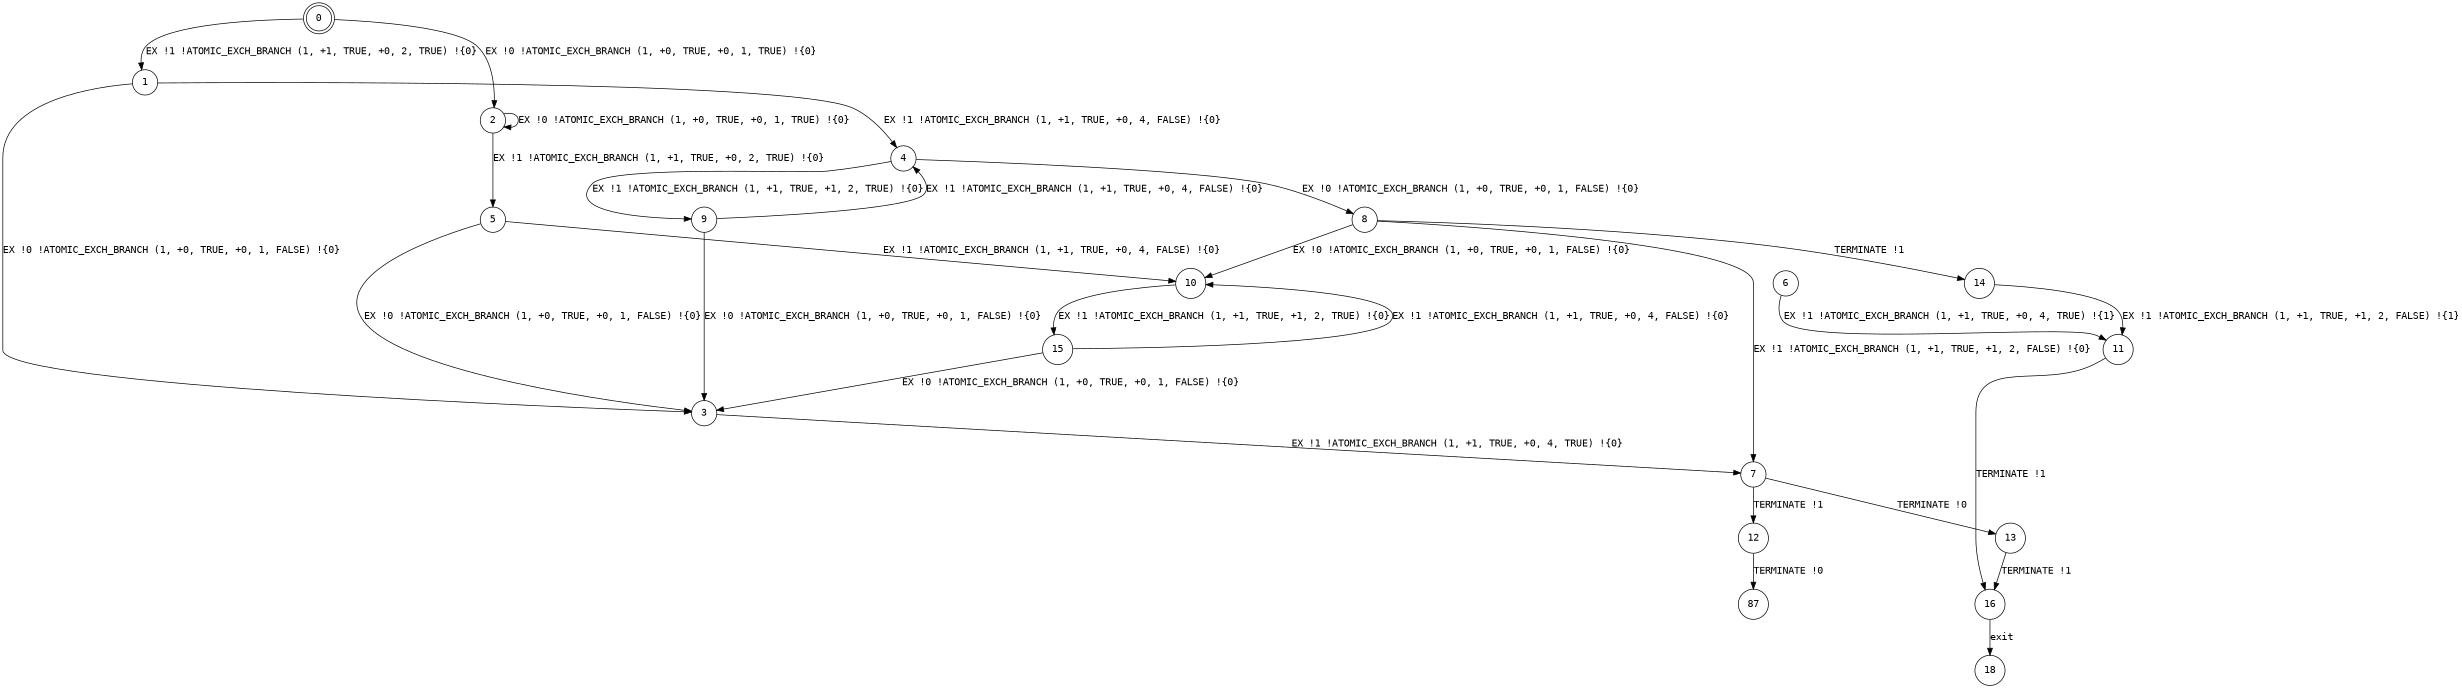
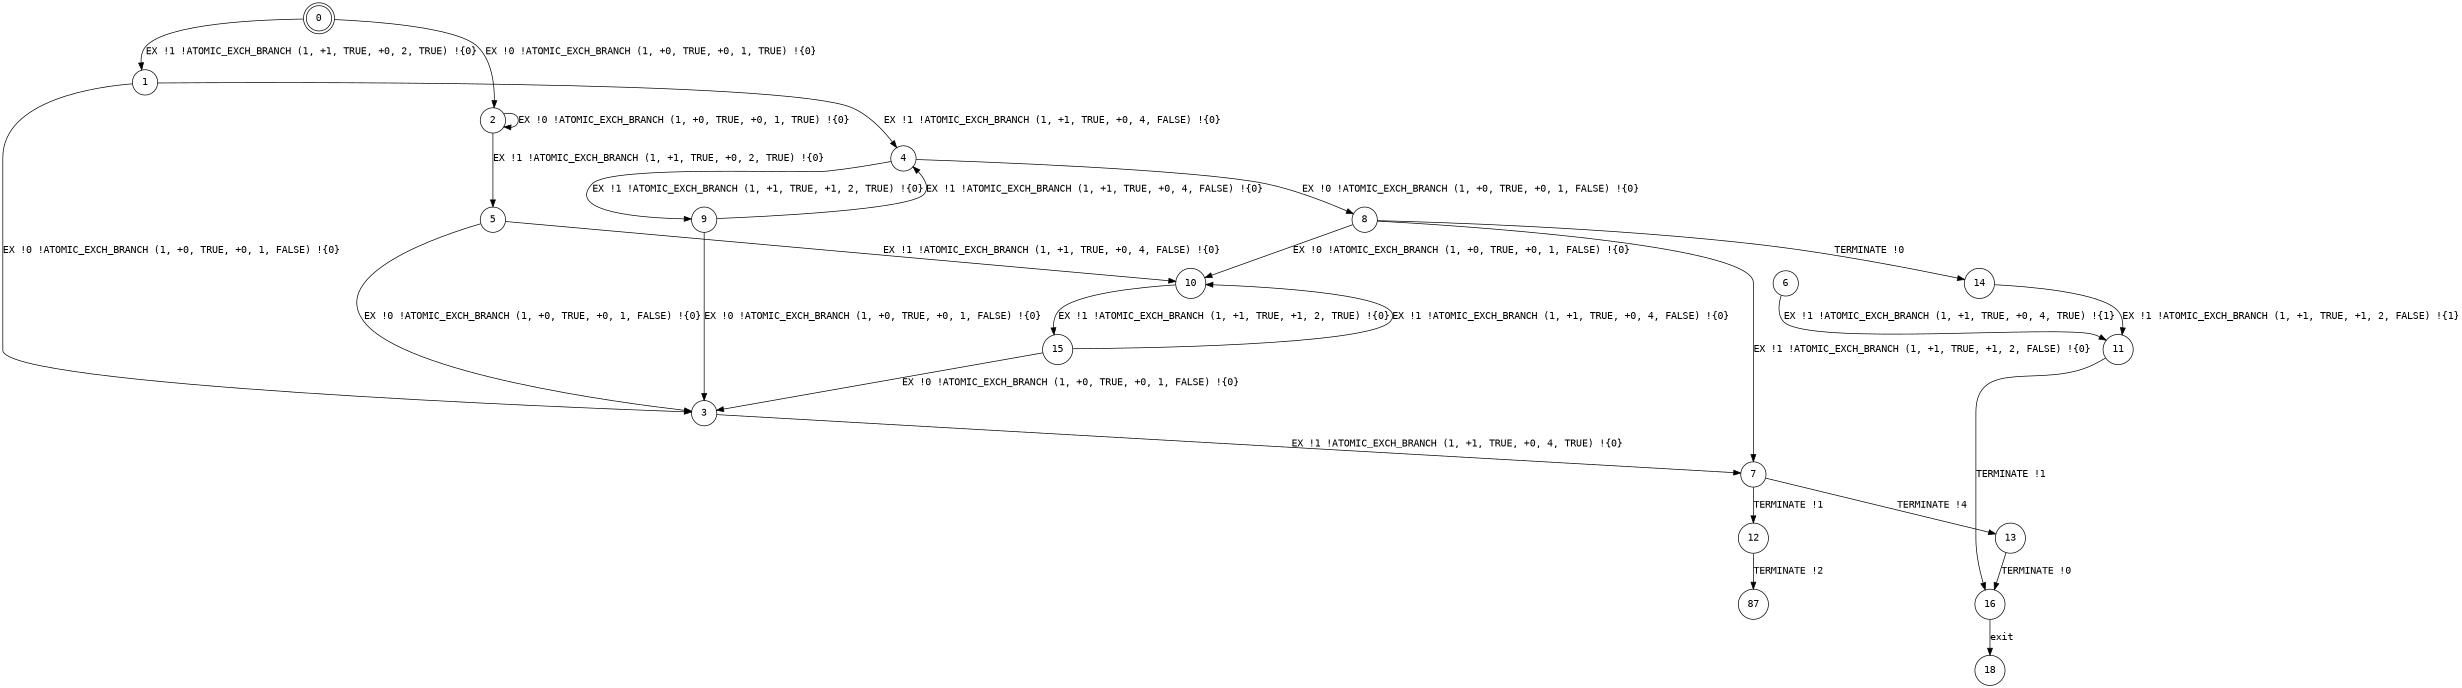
edge "8" -> "14": label "TERMINATE !1" -> "TERMINATE !0"
edge "7" -> "13": label "TERMINATE !0" -> "TERMINATE !4"
edge "12" -> "87": label "TERMINATE !0" -> "TERMINATE !2"
edge "13" -> "16": label "TERMINATE !1" -> "TERMINATE !0"
